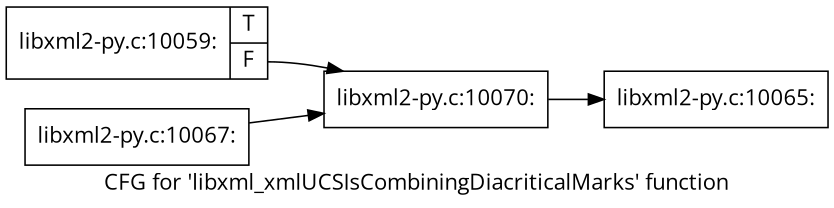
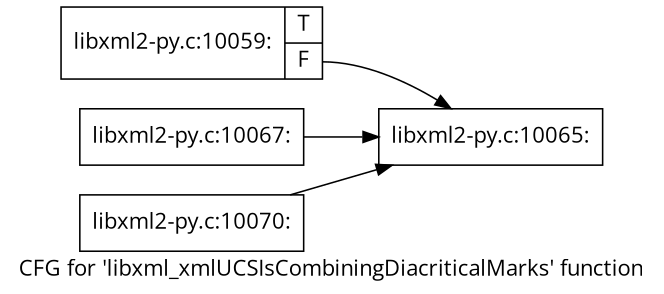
edge "libxml2-py.c:10059:" -> "libxml2-py.c:10070:": now "libxml2-py.c:10059:" -> "libxml2-py.c:10065:"
edge "libxml2-py.c:10067:" -> "libxml2-py.c:10070:": now "libxml2-py.c:10067:" -> "libxml2-py.c:10065:"
